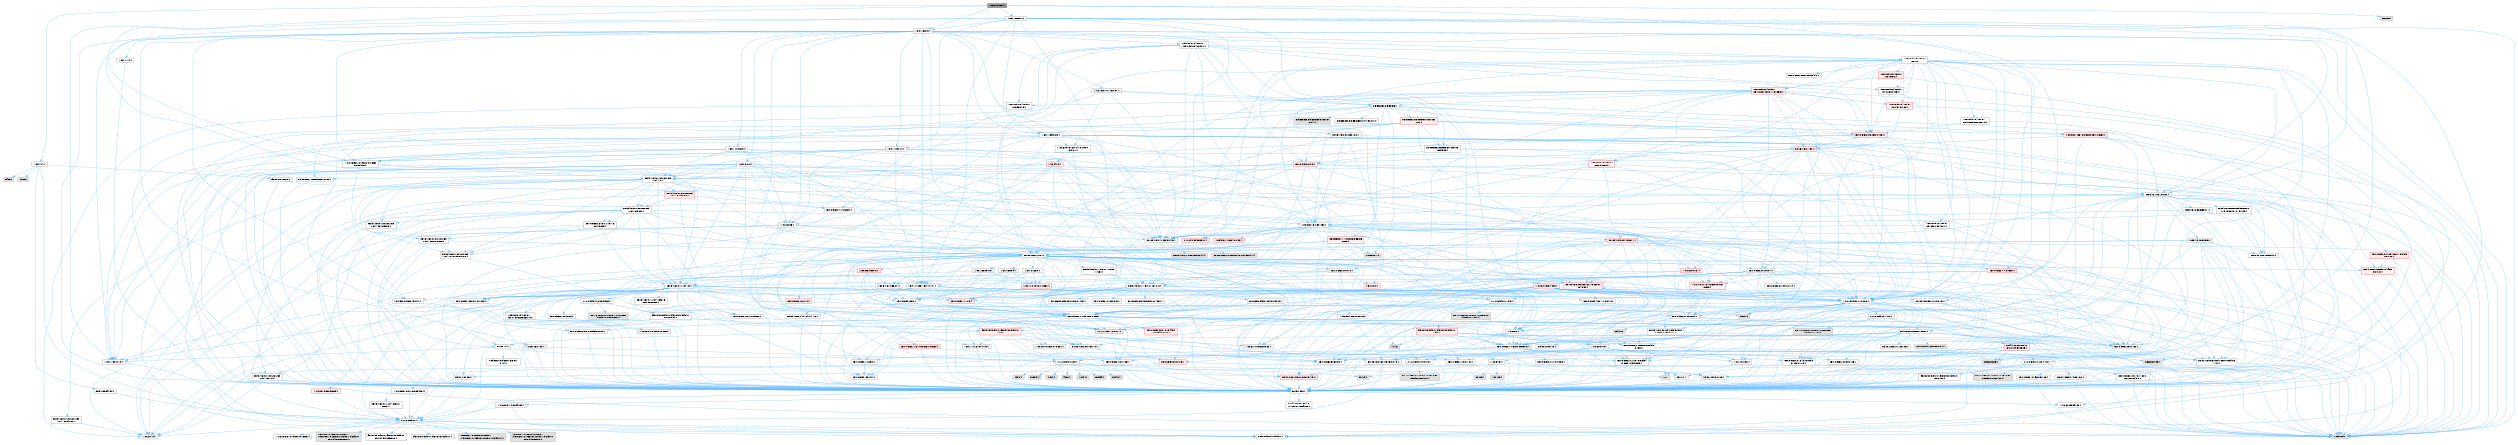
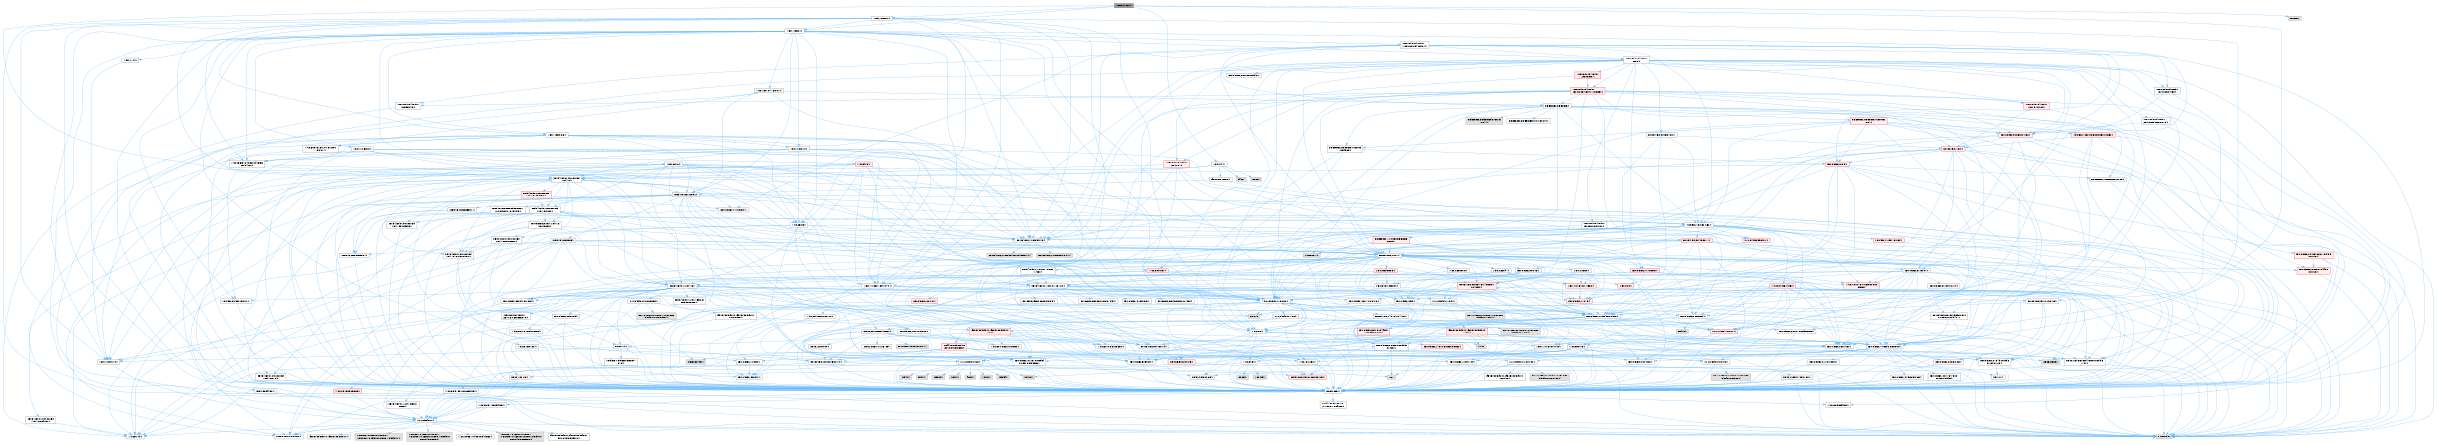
node "Internationalization /Templates.h": label "Internationalization /Templates.h" -> "Internationalization /TextKey.h"
edge "Containers/ContainerElement TypeCompatibility.h" -> "type_traits": now "Templates/Function.h" -> "type_traits"
